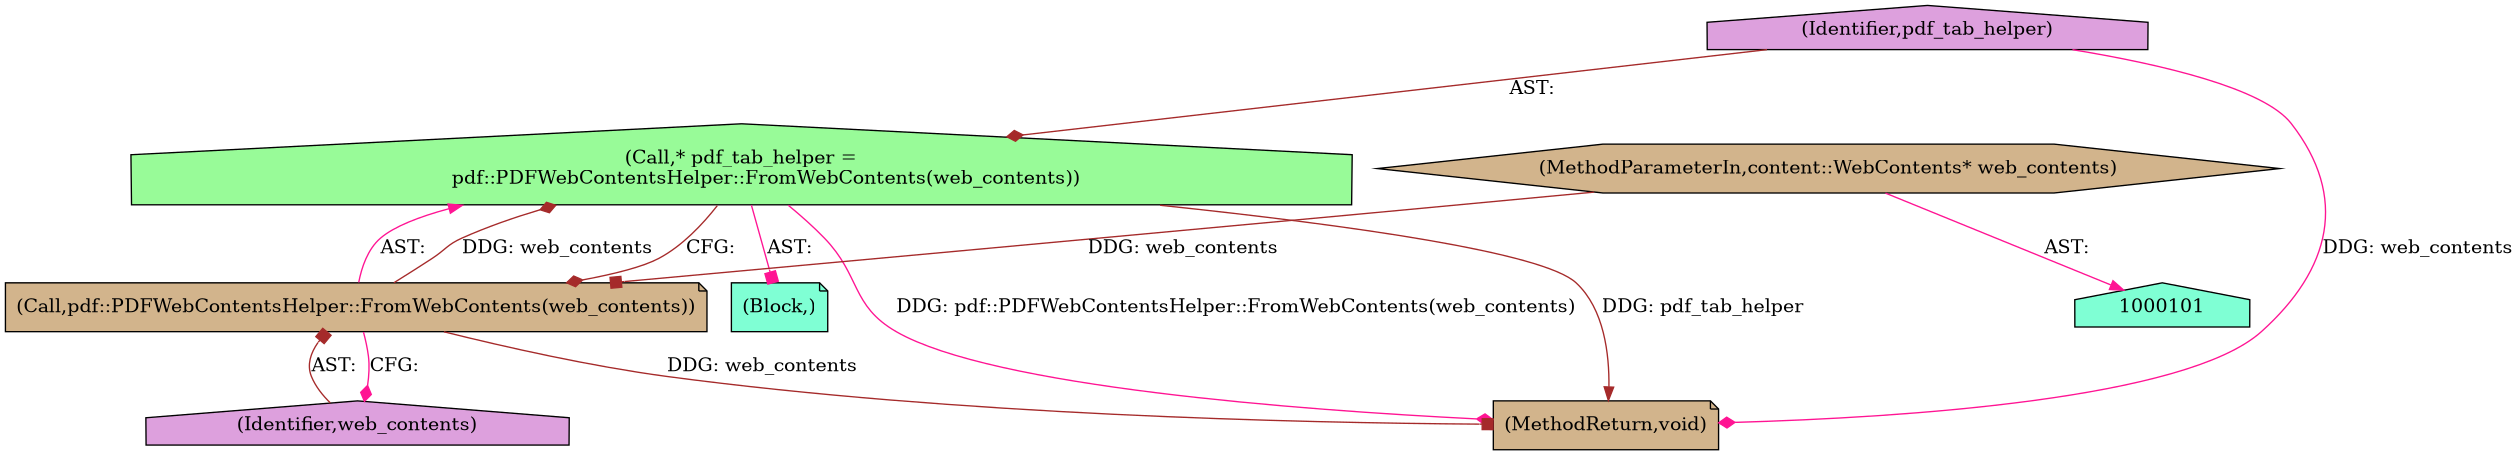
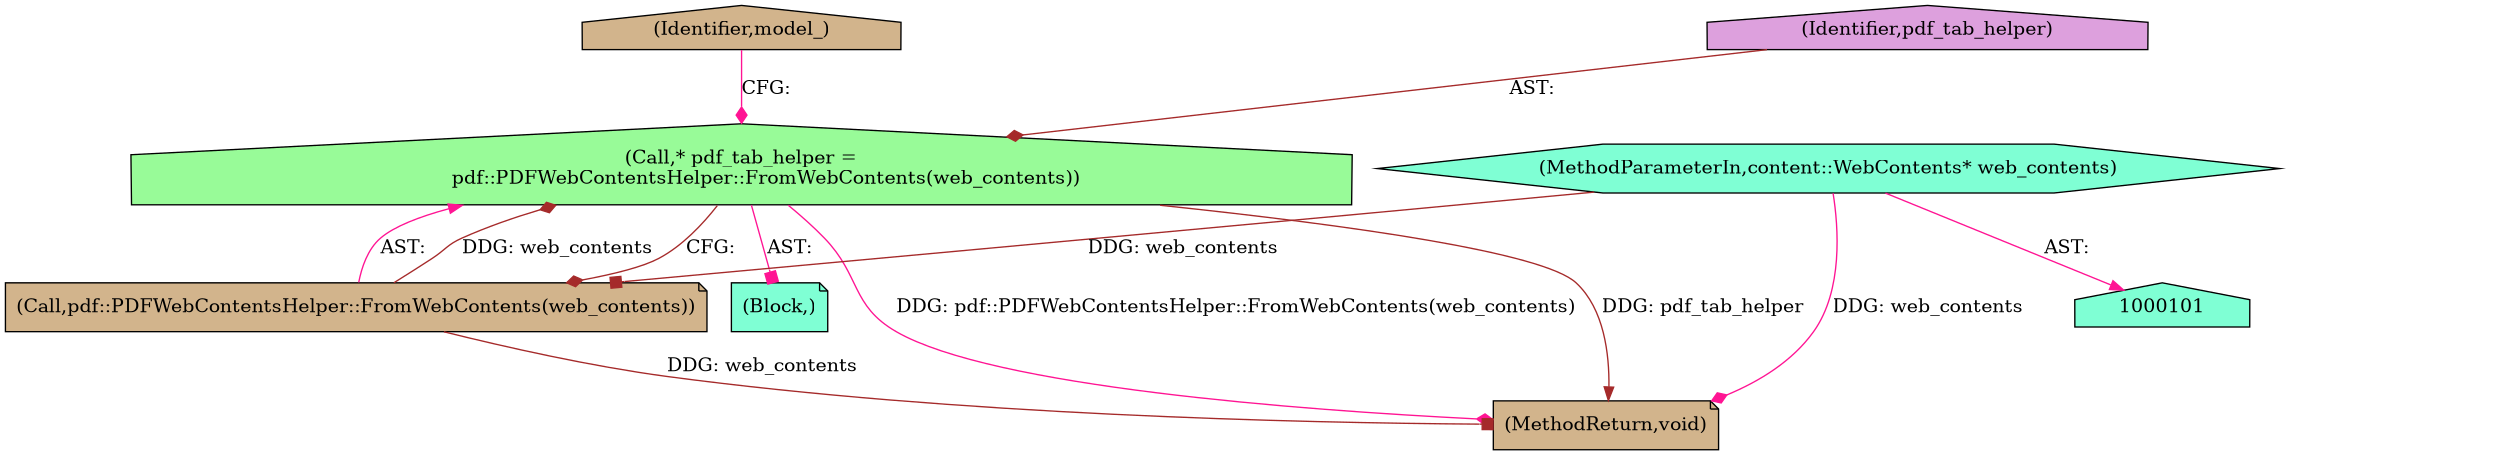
node "(Identifier,model_)": added
node "(MethodParameterIn,content::WebContents* web_contents)": fillcolor tan -> aquamarine
edge "(Identifier,pdf_tab_helper)" -> "(MethodReturn,void)": now "(MethodParameterIn,content::WebContents* web_contents)" -> "(MethodReturn,void)"
node "(Identifier,web_contents)": removed
